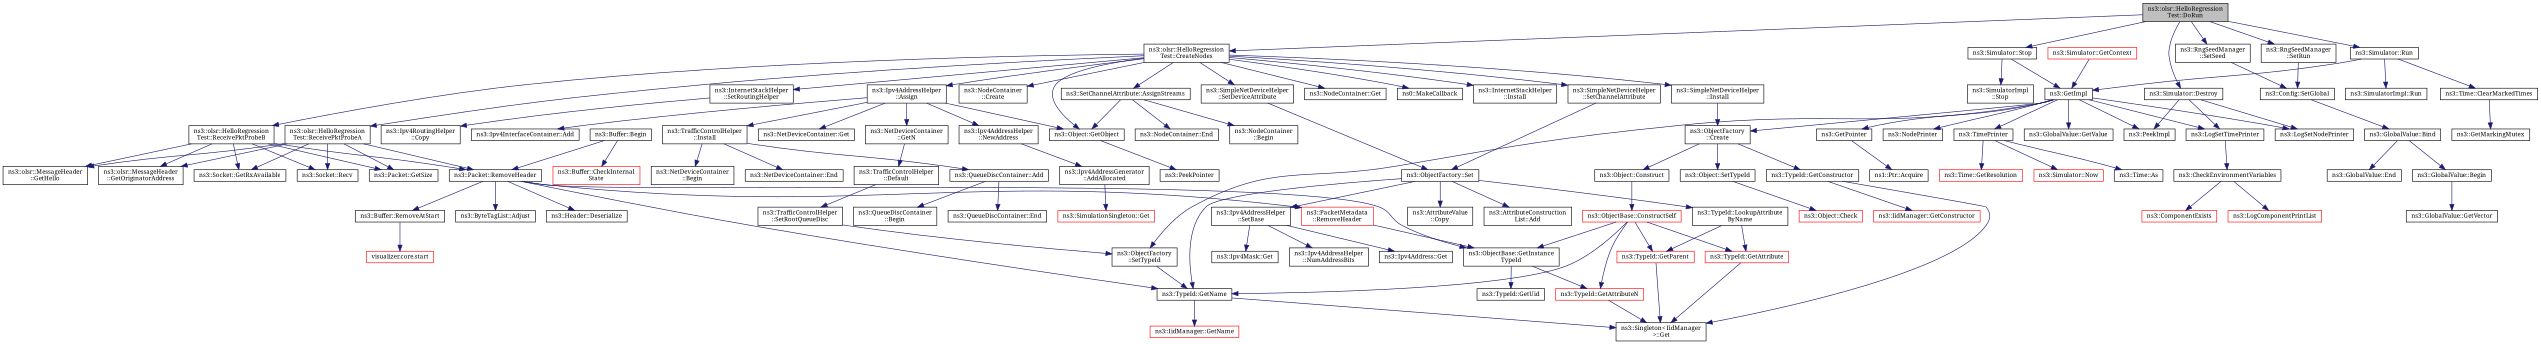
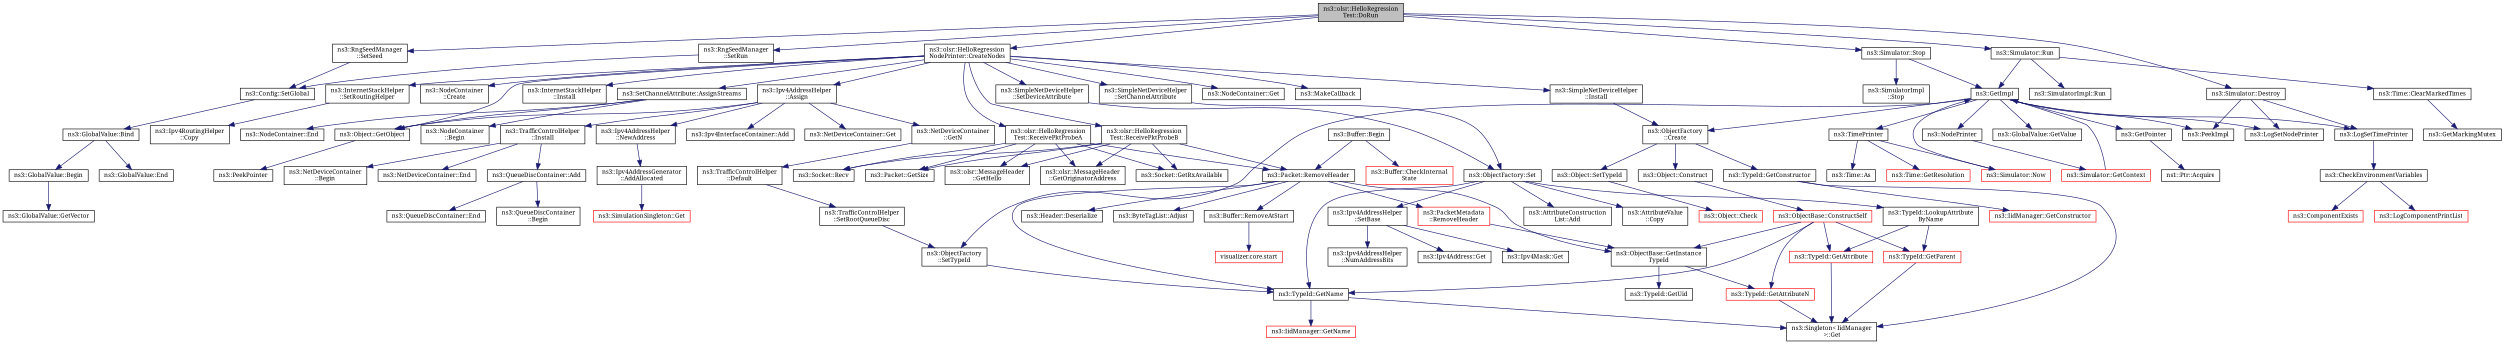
node "ns3::olsr::HelloRegression Test::CreateNodes": label "ns3::olsr::HelloRegression Test::CreateNodes" -> "ns3::olsr::HelloRegression NodePrinter::CreateNodes"
node "ns0::MakeCallback": label "ns0::MakeCallback" -> "ns3::MakeCallback"
edge "ns3::Simulator::Now" -> "ns3::GetImpl": added
edge "ns3::NodePrinter" -> "ns3::Simulator::GetContext": added
